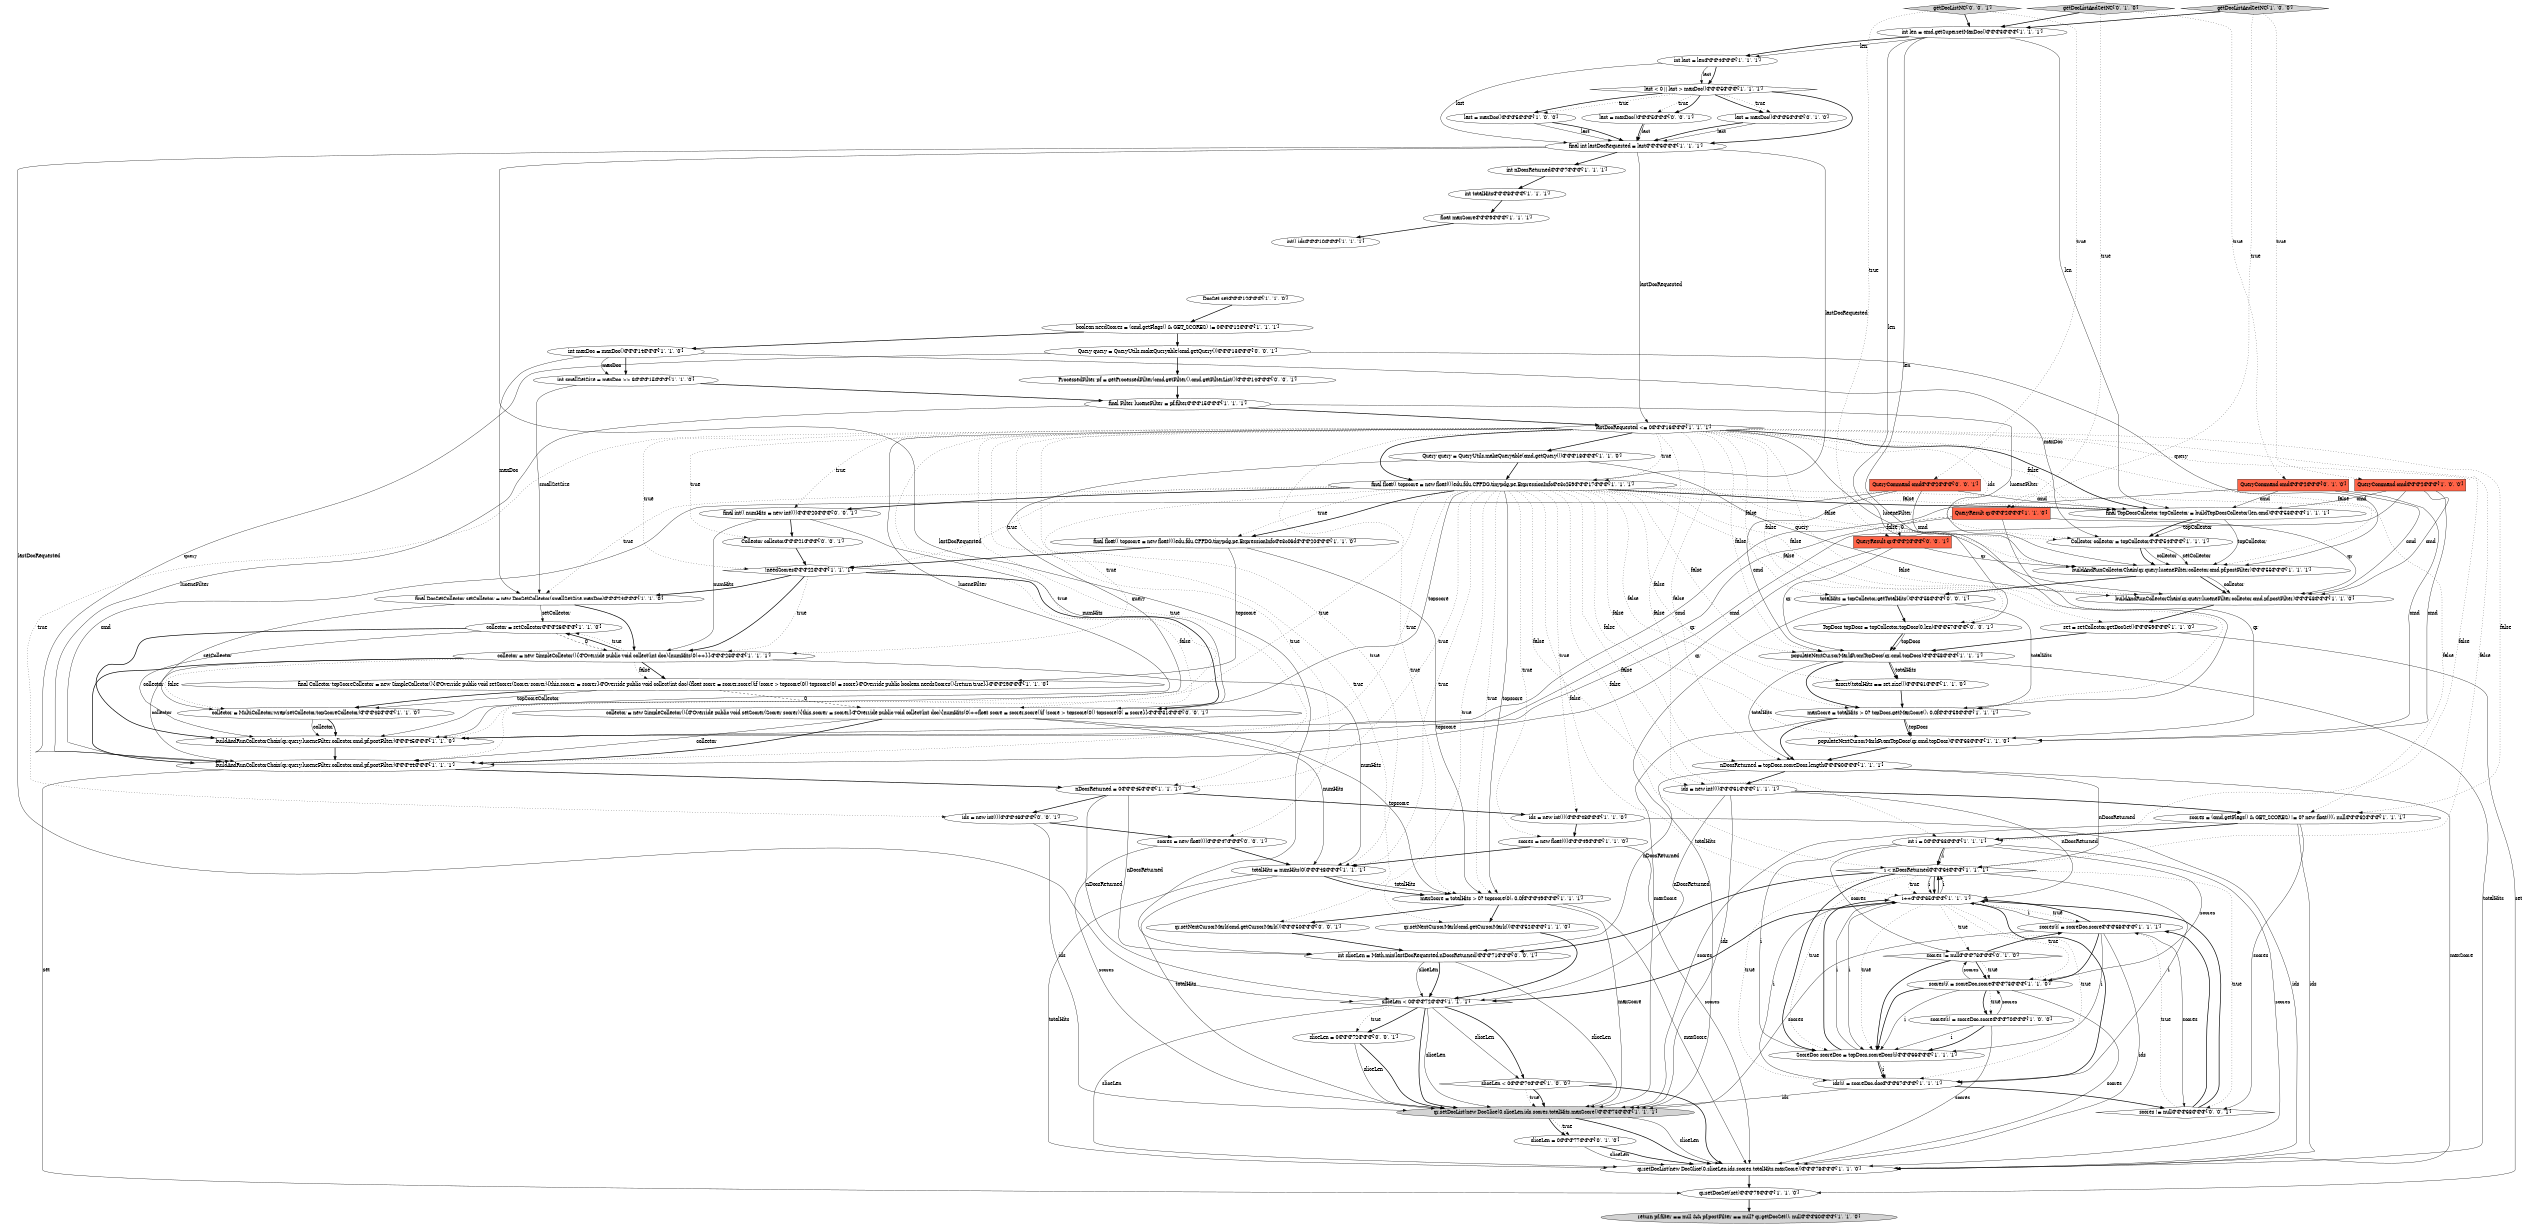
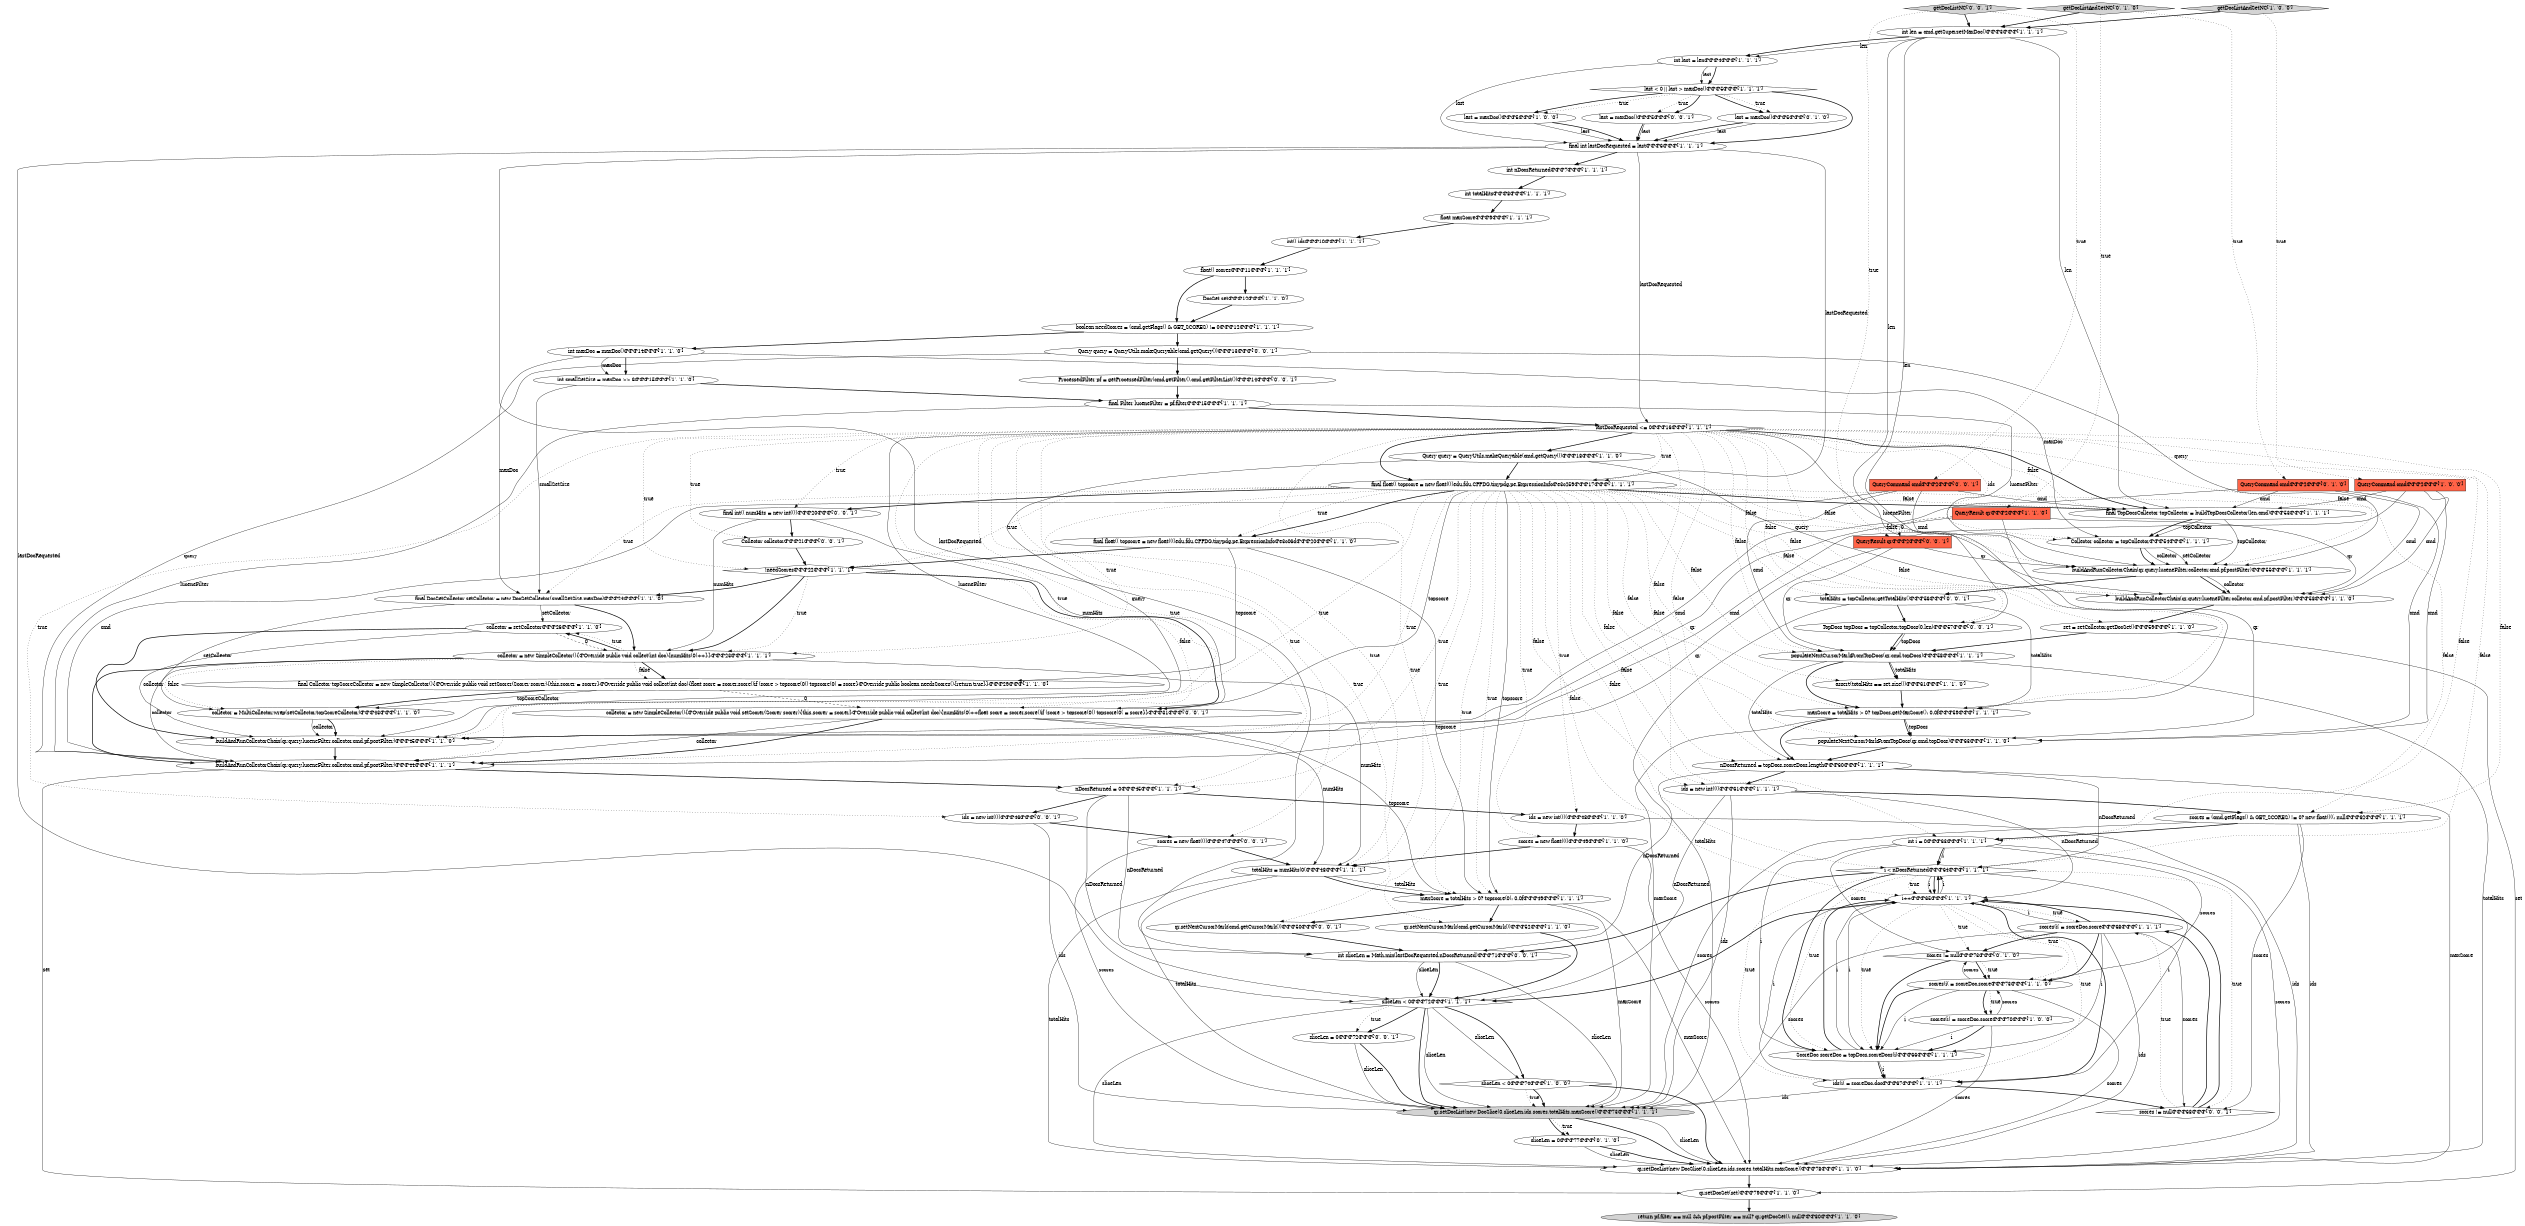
node "float(( scores@@@11@@@['1', '1', '1']": added
edge "getDocListAndSetNC['1', '0', '0']" -> "QueryResult qr@@@2@@@['1', '1', '0']": removed, label "true"
edge "scores != null@@@73@@@['0', '1', '0']" -> "scores(i( = scoreDoc.score@@@68@@@['1', '1', '1']": reversed
